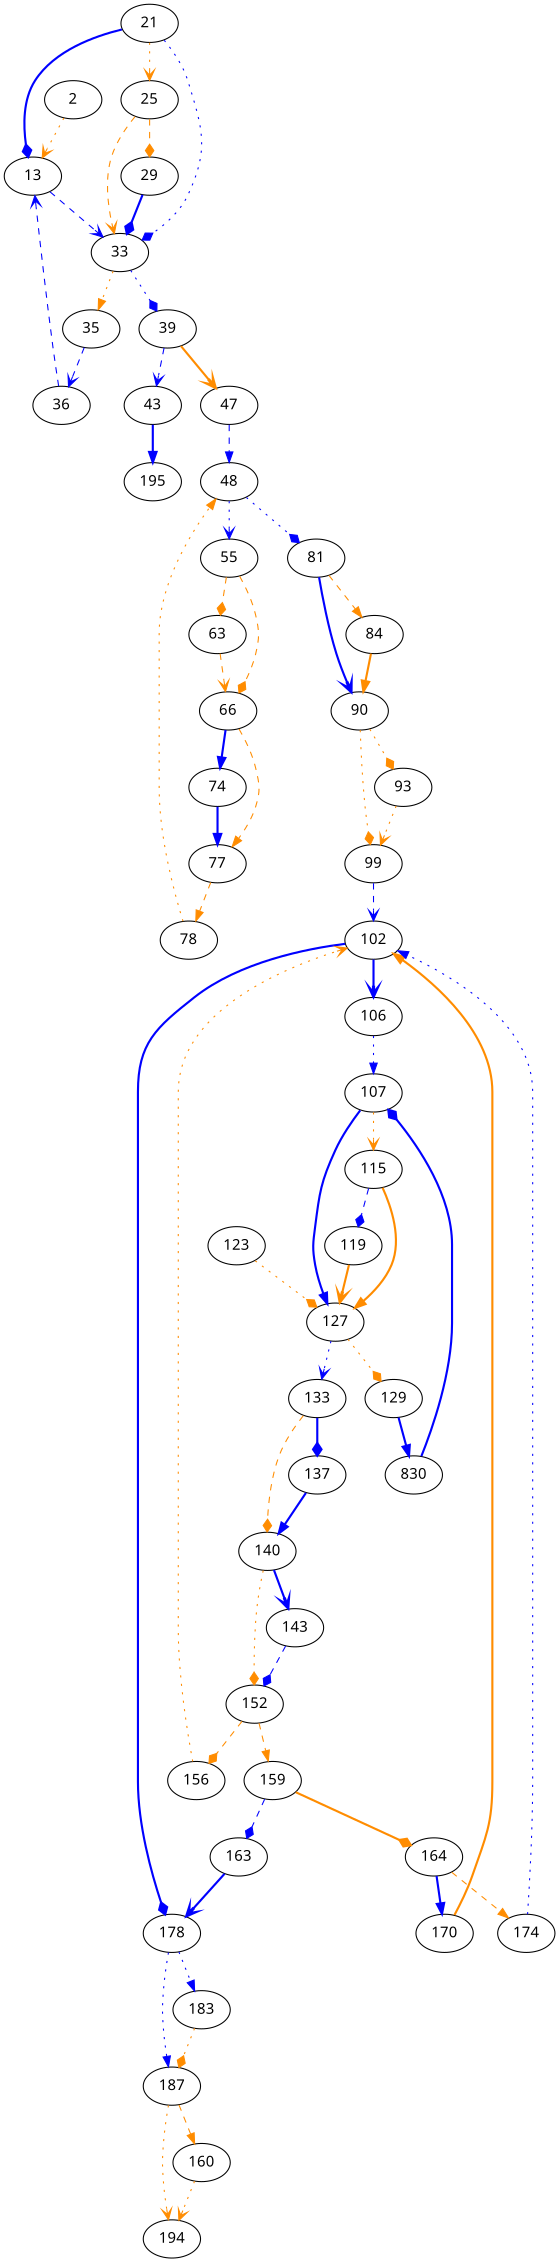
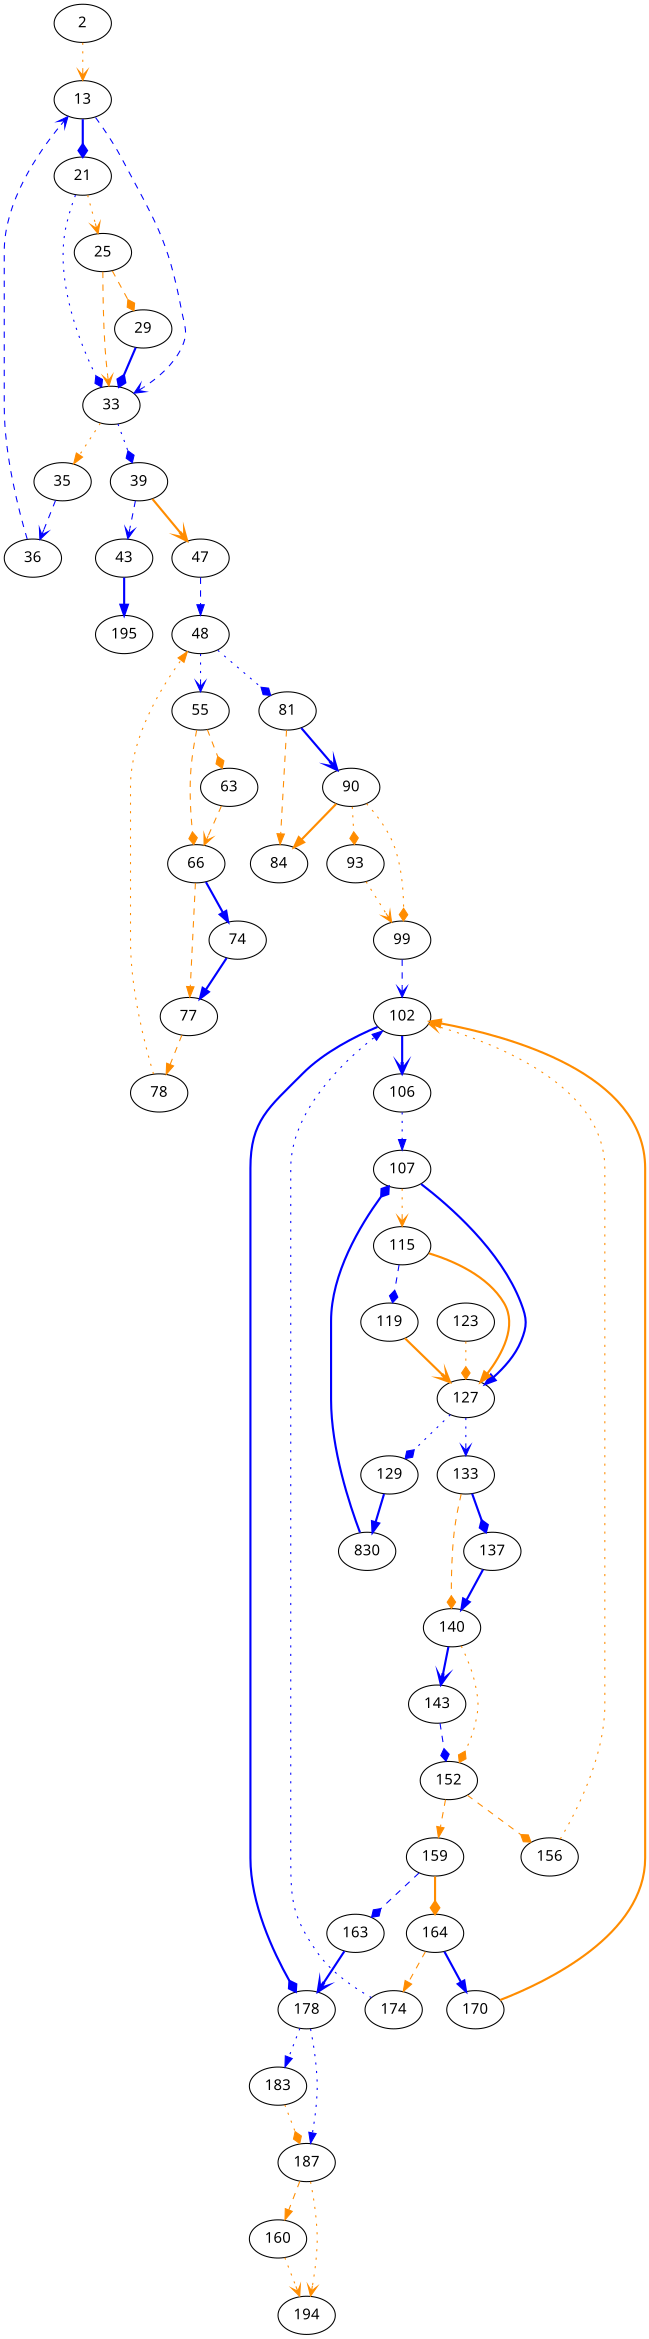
edge "21" -> "13": reversed
edge "84" -> "90": reversed
edge "127" -> "129": color darkorange -> blue
